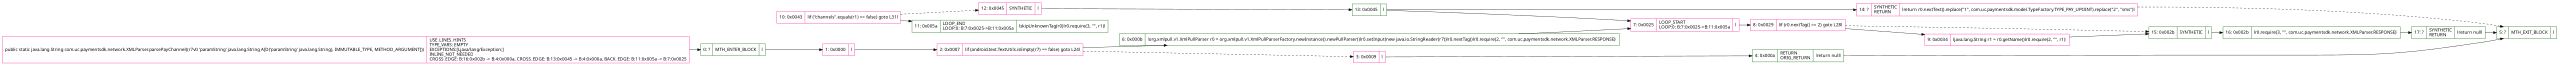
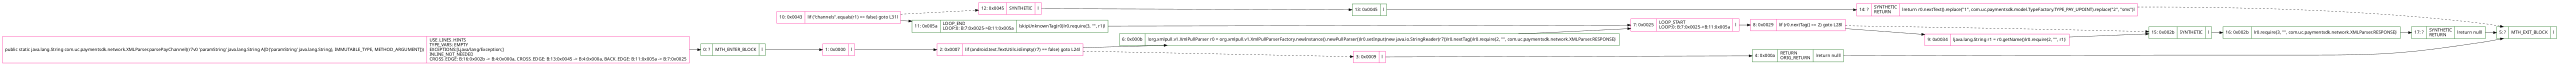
edge "13: 0x0045" -> "7: 0x0025": now "11: 0x005a" -> "7: 0x0025"
